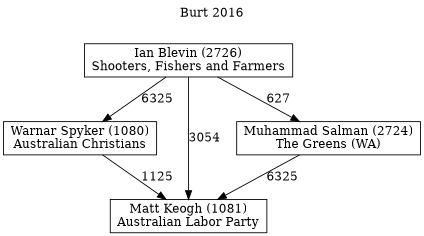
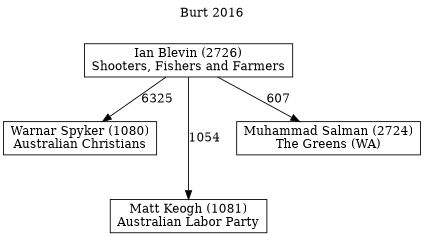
edge "Ian Blevin (2726) Shooters, Fishers and Farmers" -> "Muhammad Salman (2724) The Greens (WA)": label "627" -> "607"
edge "Ian Blevin (2726) Shooters, Fishers and Farmers" -> "Matt Keogh (1081) Australian Labor Party": label "3054" -> "1054"
edge "Warnar Spyker (1080) Australian Christians" -> "Matt Keogh (1081) Australian Labor Party": removed, label "1125"
edge "Muhammad Salman (2724) The Greens (WA)" -> "Matt Keogh (1081) Australian Labor Party": removed, label "6325"
